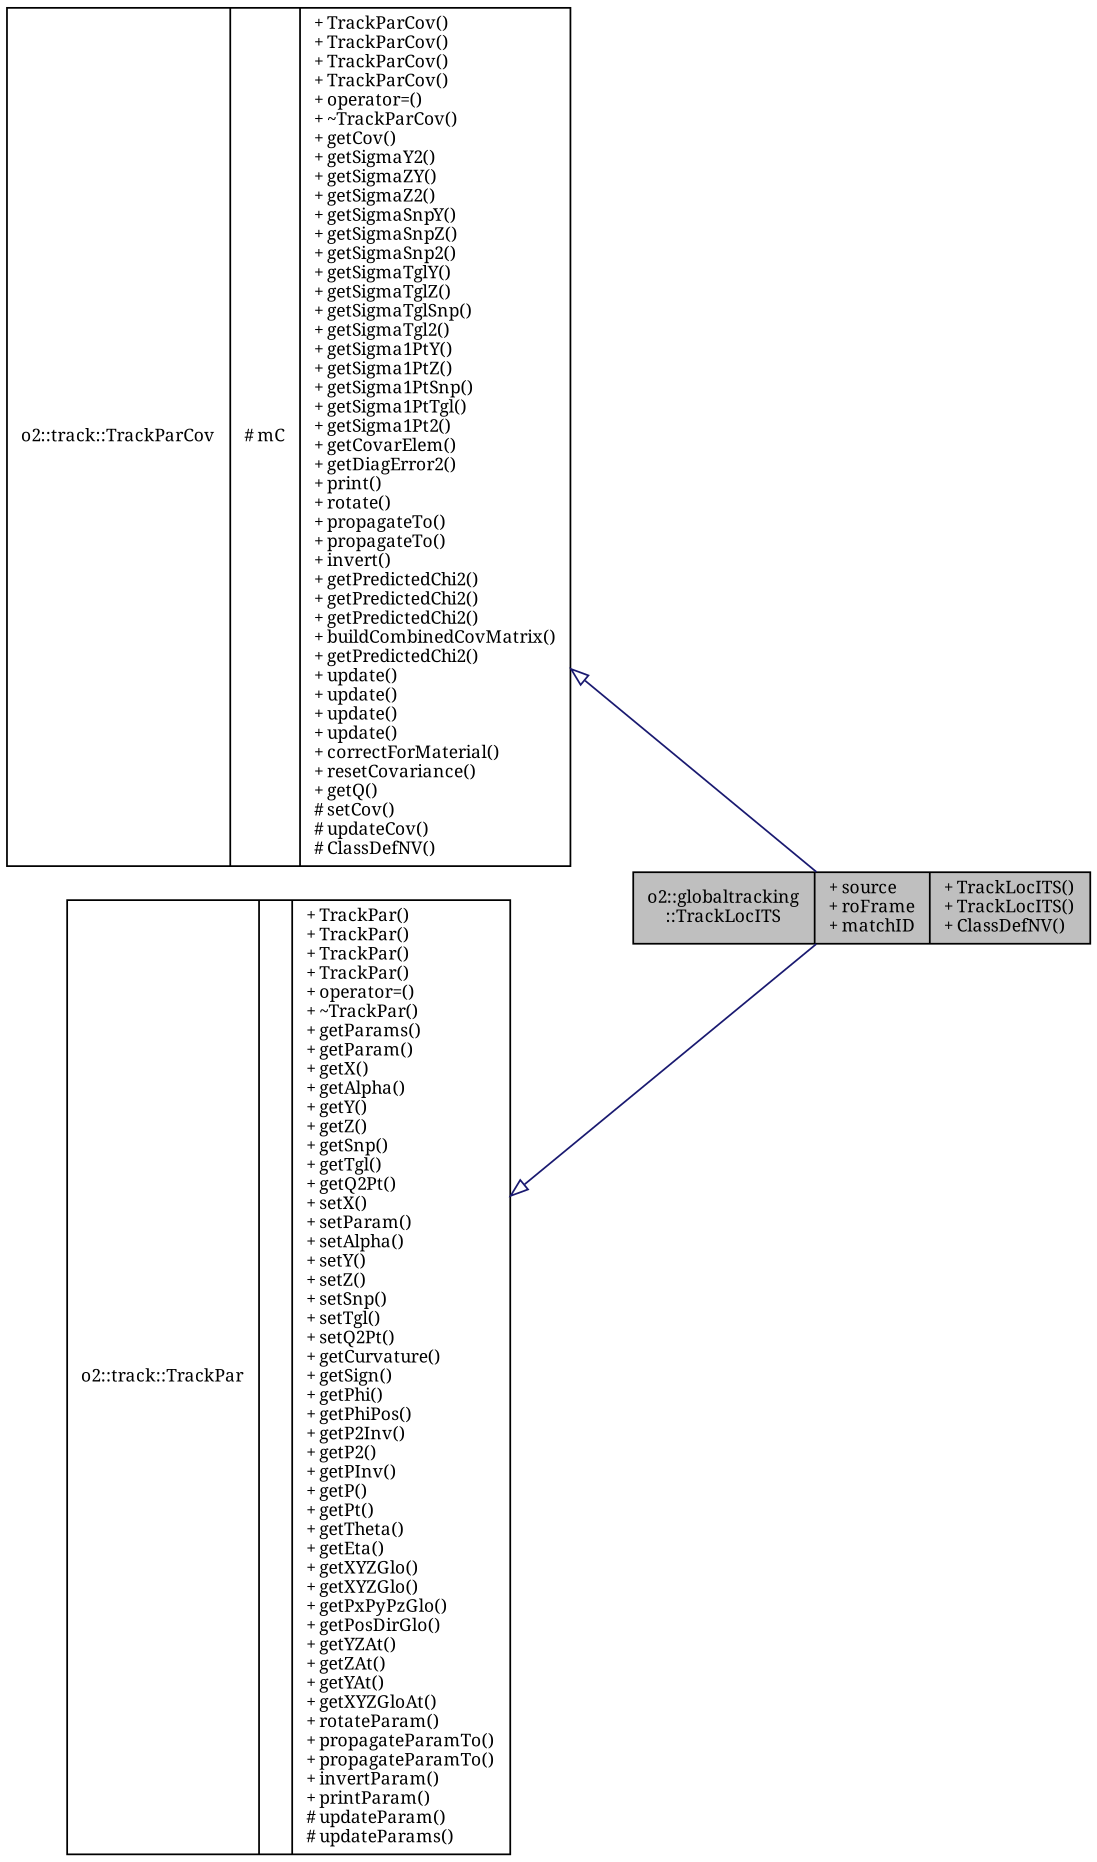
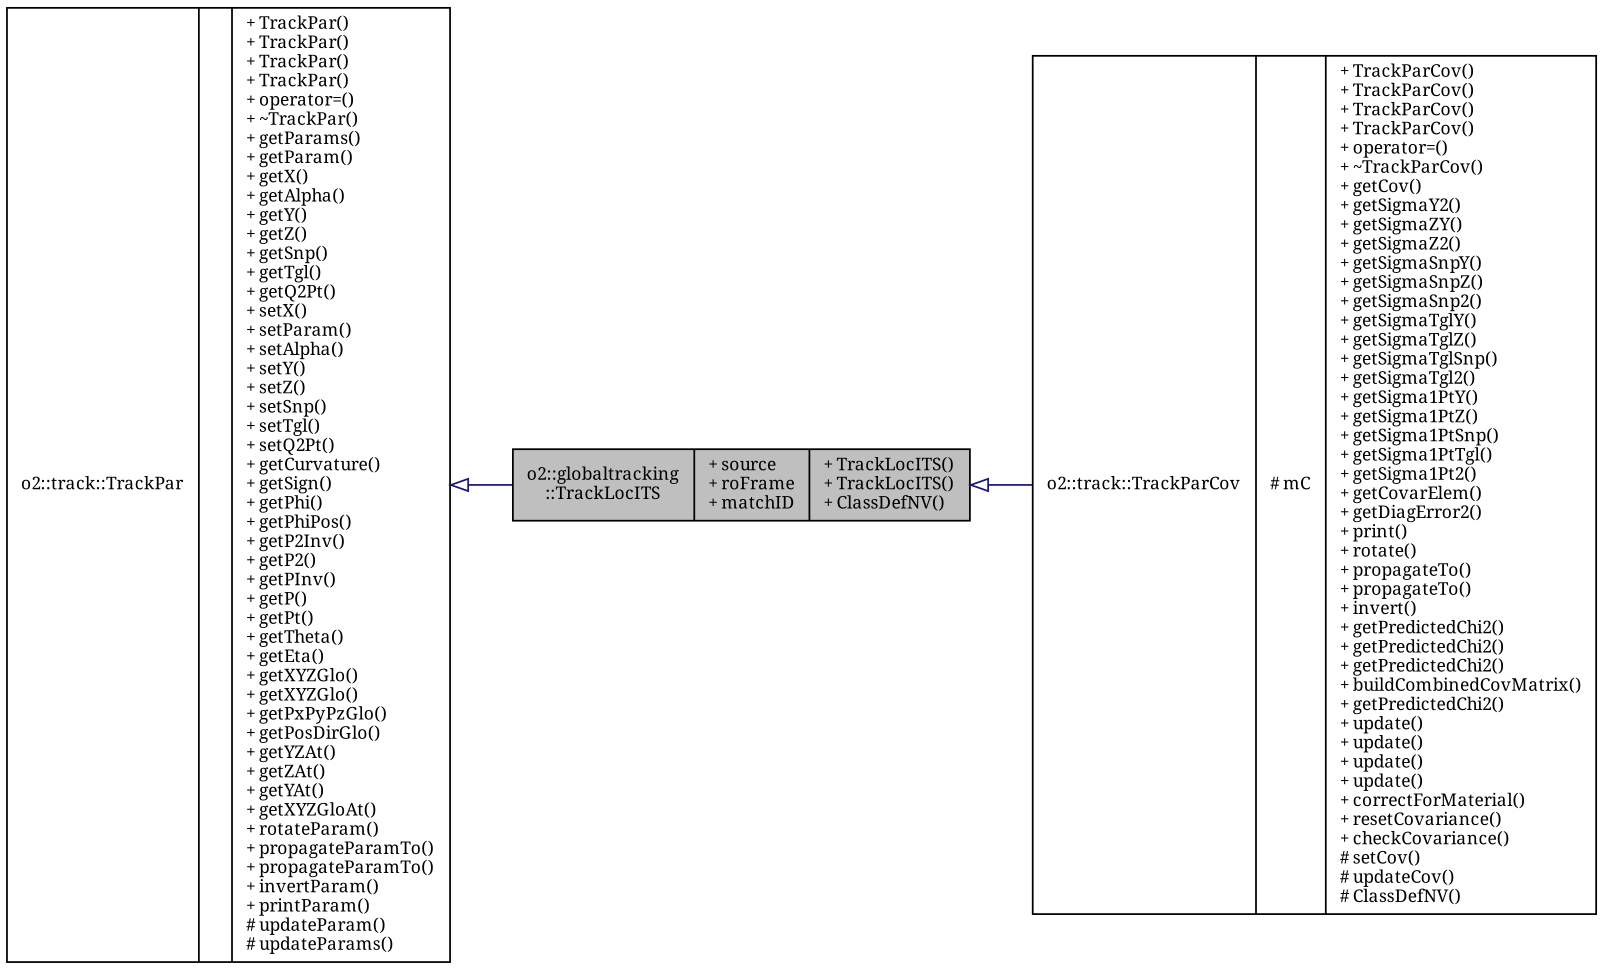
edge "o2::globaltracking" -> "o2::track::TrackParCov": reversed
node "o2::track::TrackParCov": text "+ getQ()" -> "+ checkCovariance()"
